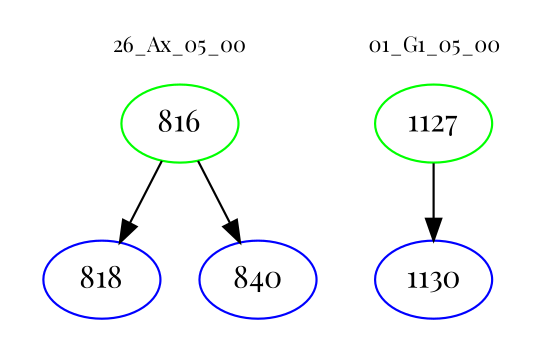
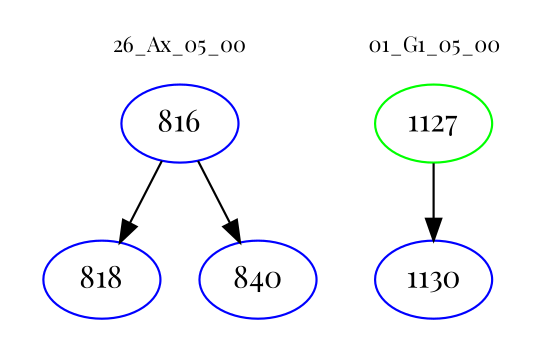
node "816": color green -> blue
